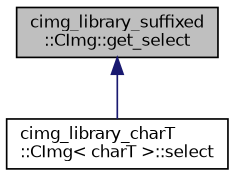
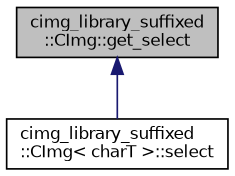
node "cimg_library_charT ::CImg< charT >::select": label "cimg_library_charT ::CImg< charT >::select" -> "cimg_library_suffixed ::CImg< charT >::select"
